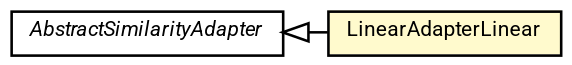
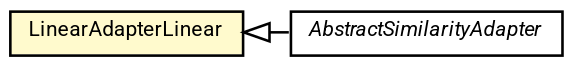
edge "LinearAdapterLinear" -> "AbstractSimilarityAdapter": reversed
